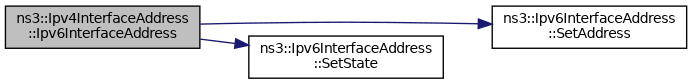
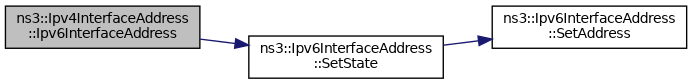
edge "ns3::Ipv4InterfaceAddress ::Ipv6InterfaceAddress" -> "ns3::Ipv6InterfaceAddress ::SetAddress": now "ns3::Ipv6InterfaceAddress ::SetState" -> "ns3::Ipv6InterfaceAddress ::SetAddress"
